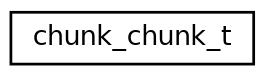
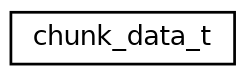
node "chunk_chunk_t": label "chunk_chunk_t" -> "chunk_data_t"
